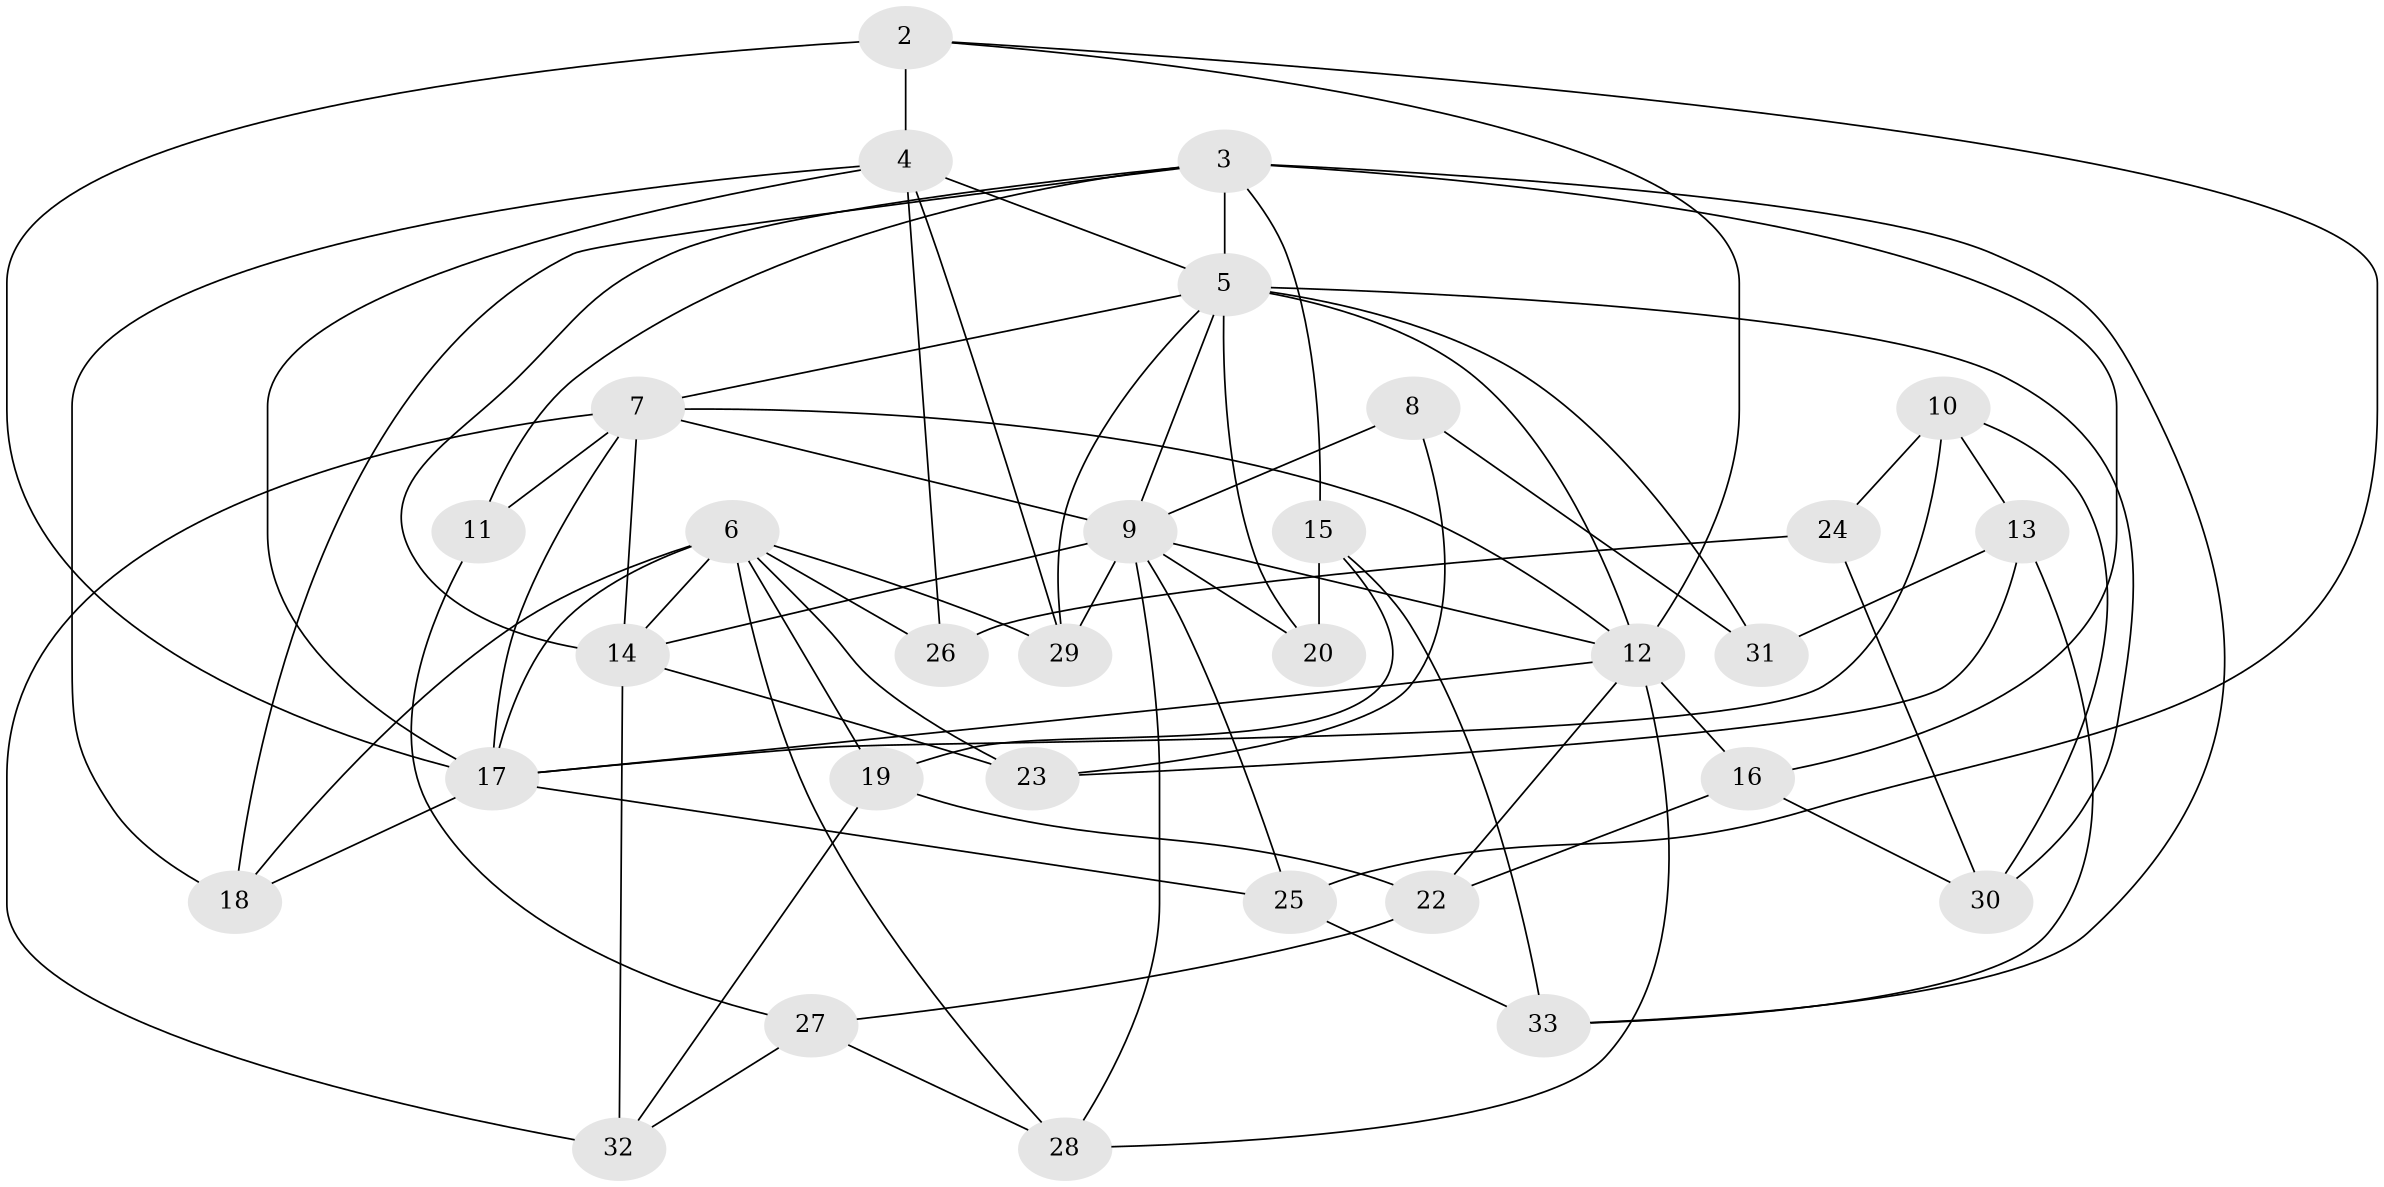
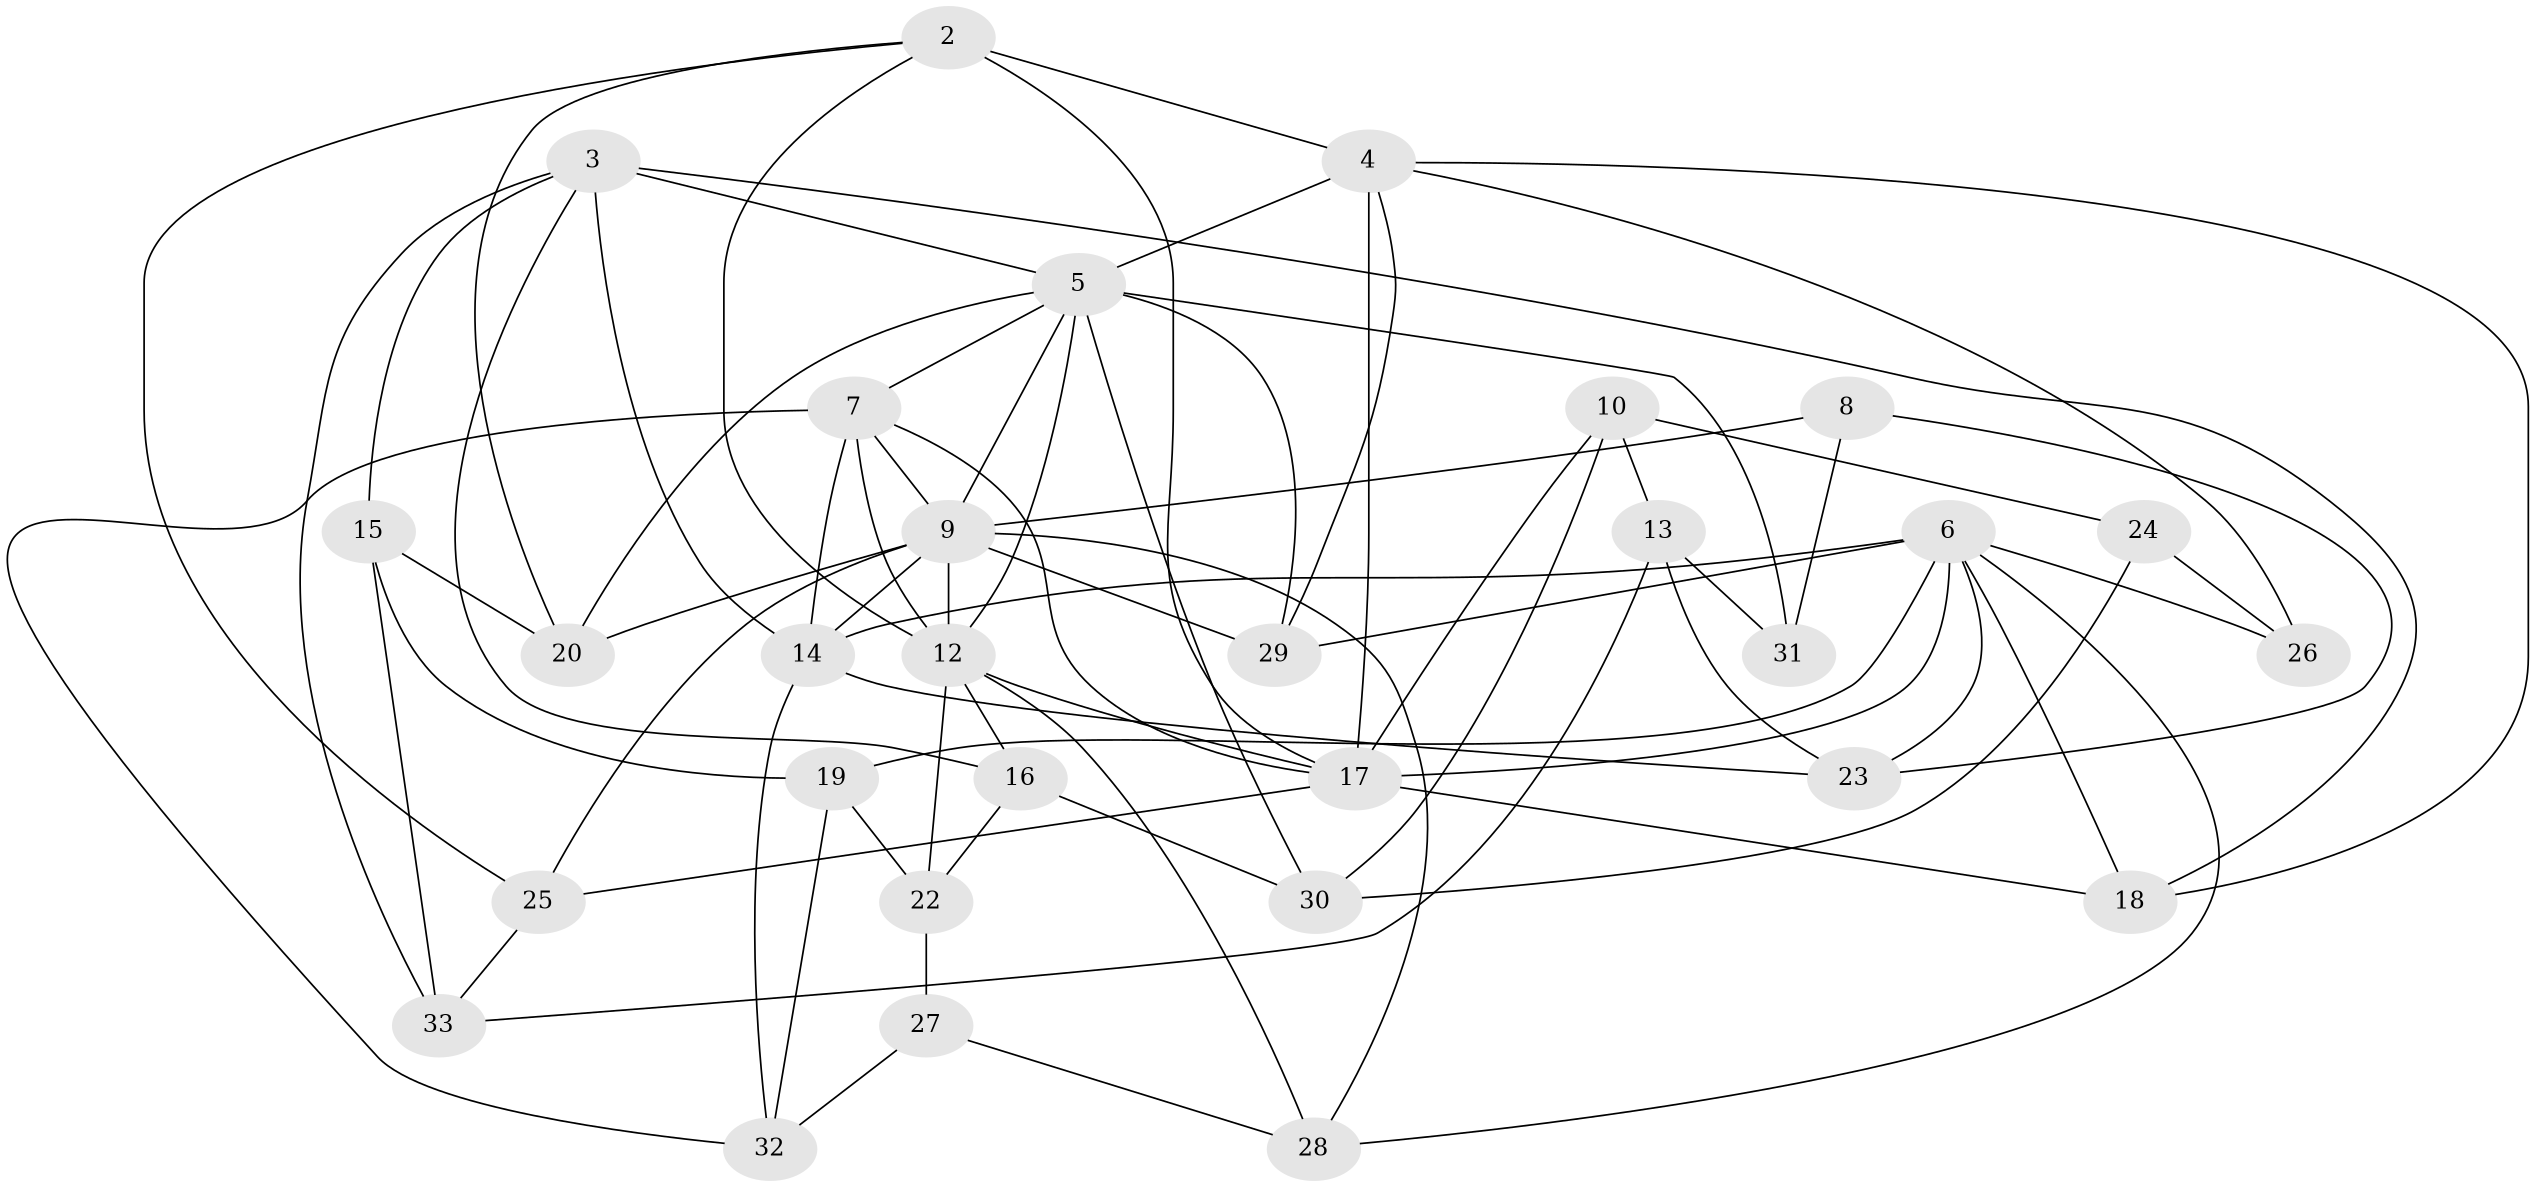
edge "2" -- "20": added
node "11": removed
